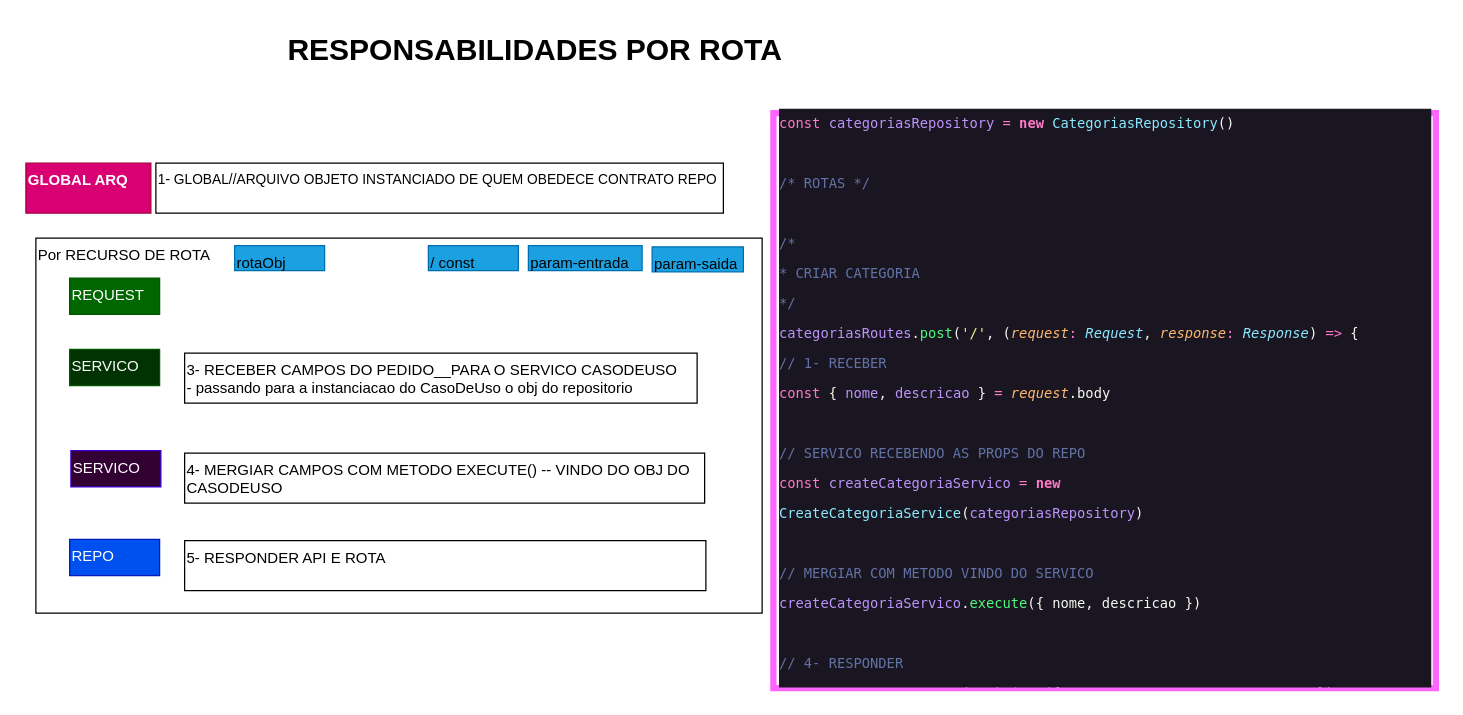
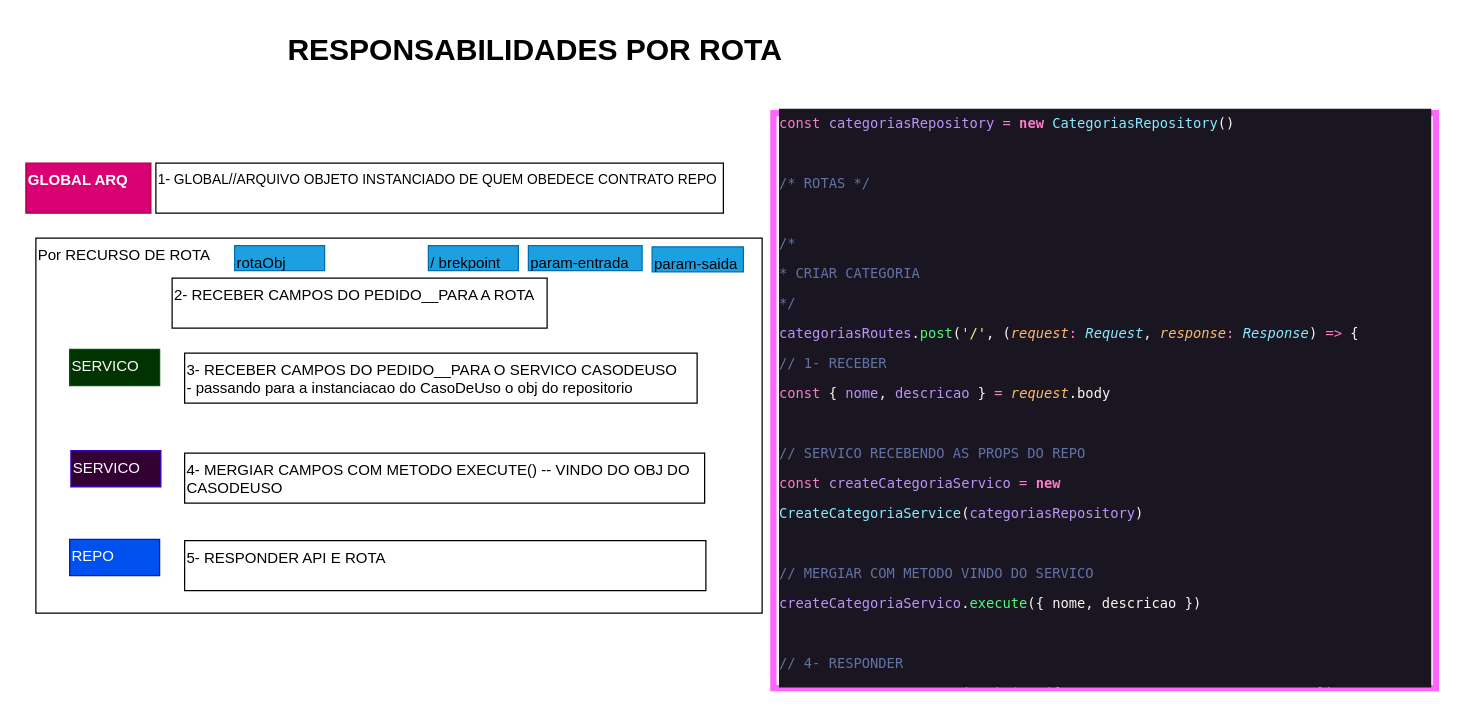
node "/ const": label "/ const" -> "/ brekpoint"
node "REQUEST": removed
node "2- RECEBER CAMPOS DO PEDIDO__PARA A ROTA": added
